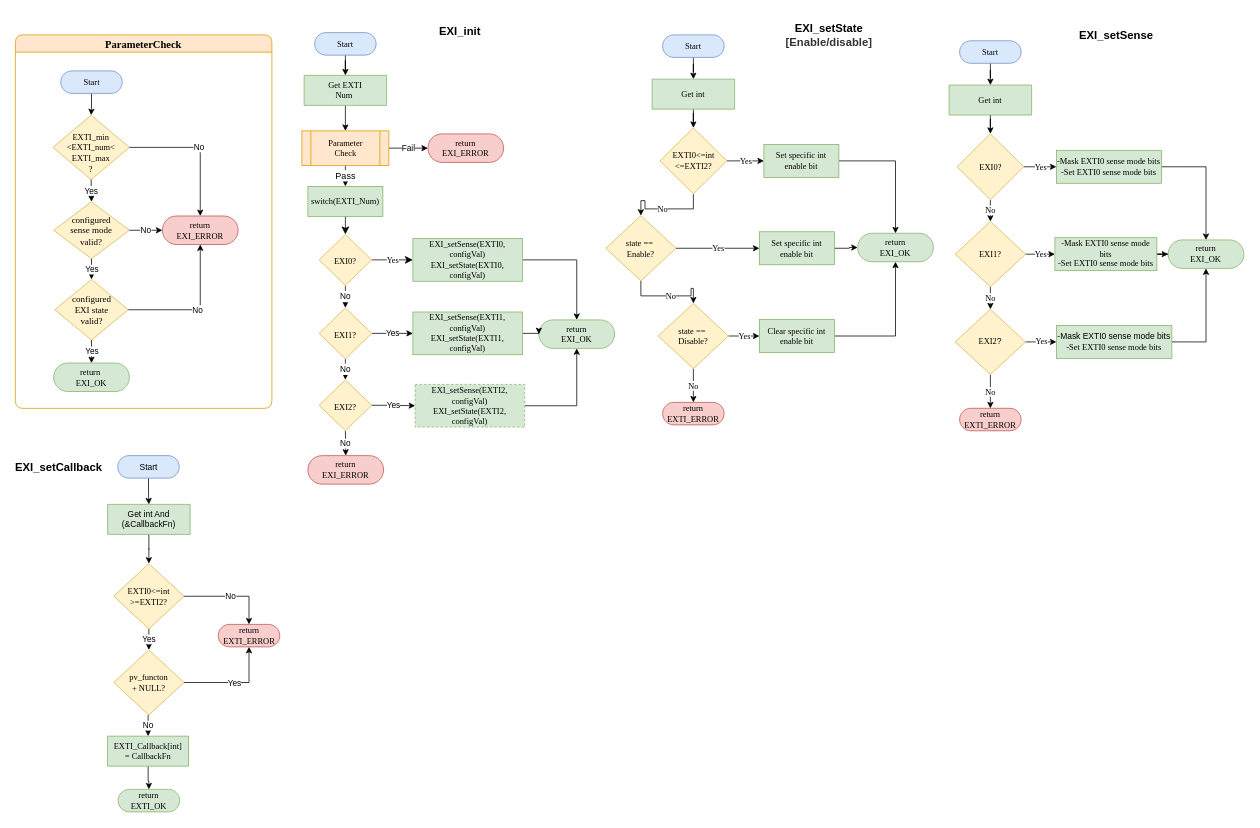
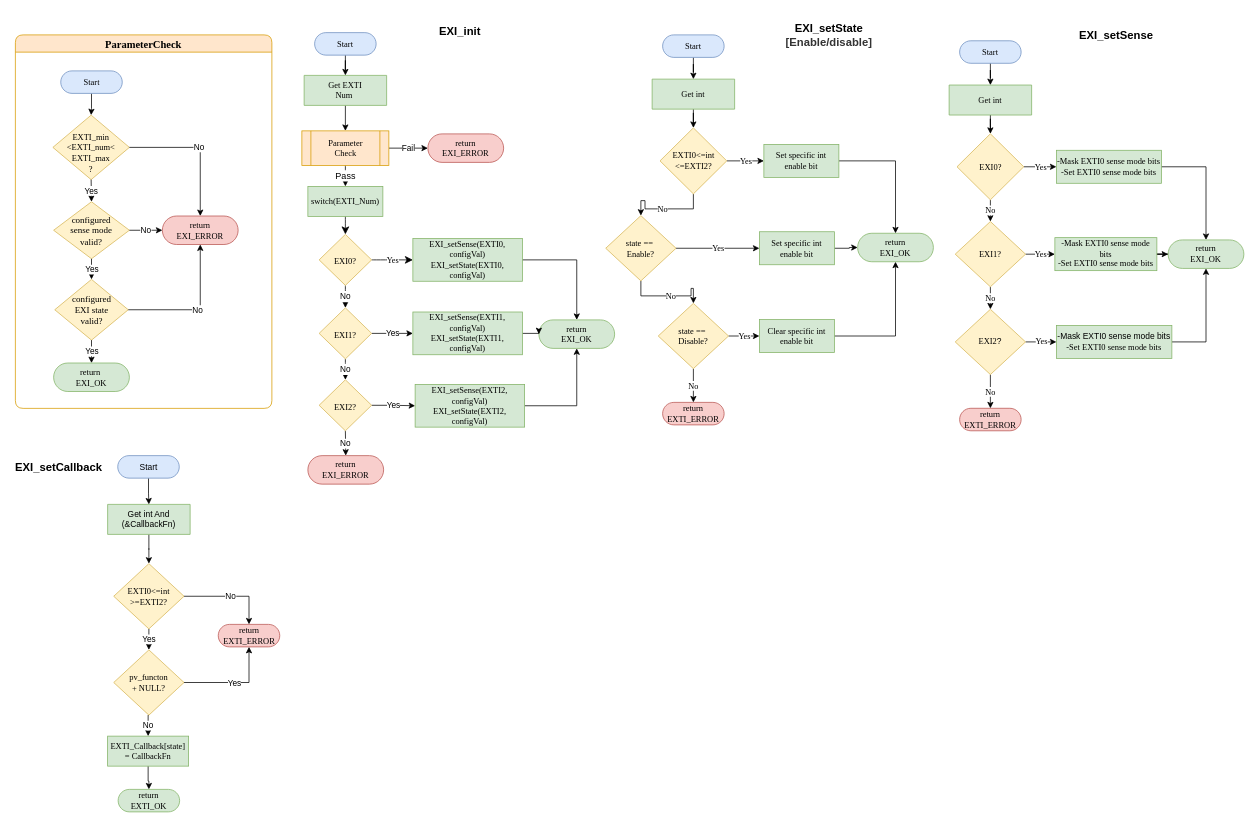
node "EXI_setSense(EXTI2, configVal) EXI_setState(EXTI2, configVal)": style dashed -> solid
node "EXTI_Callback[int]= CallbackFn": label "EXTI_Callback[int]= CallbackFn" -> "EXTI_Callback[state]= CallbackFn"
